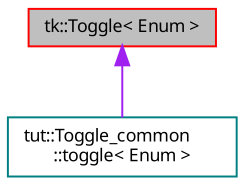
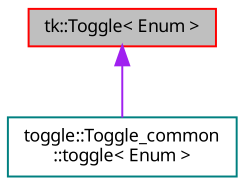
node "tut::Toggle_common ::toggle< Enum >": label "tut::Toggle_common ::toggle< Enum >" -> "toggle::Toggle_common ::toggle< Enum >"
